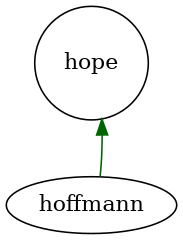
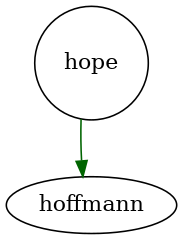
edge "hoffmann" -> "hope": reversed
